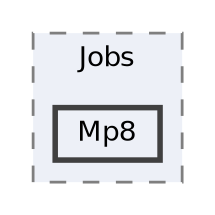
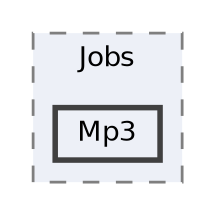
node "Mp8": label "Mp8" -> "Mp3"
